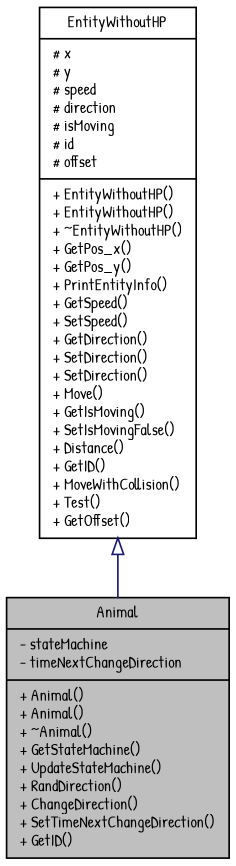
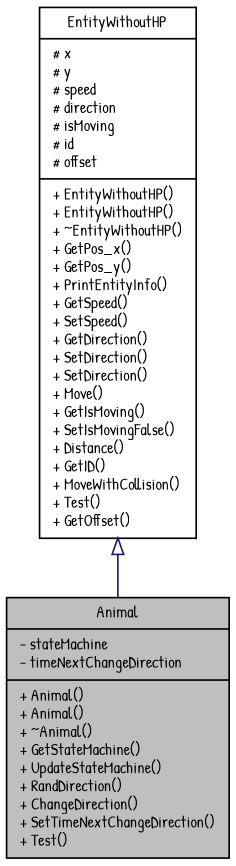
node "Animal": text "+ GetID()" -> "+ Test()"
